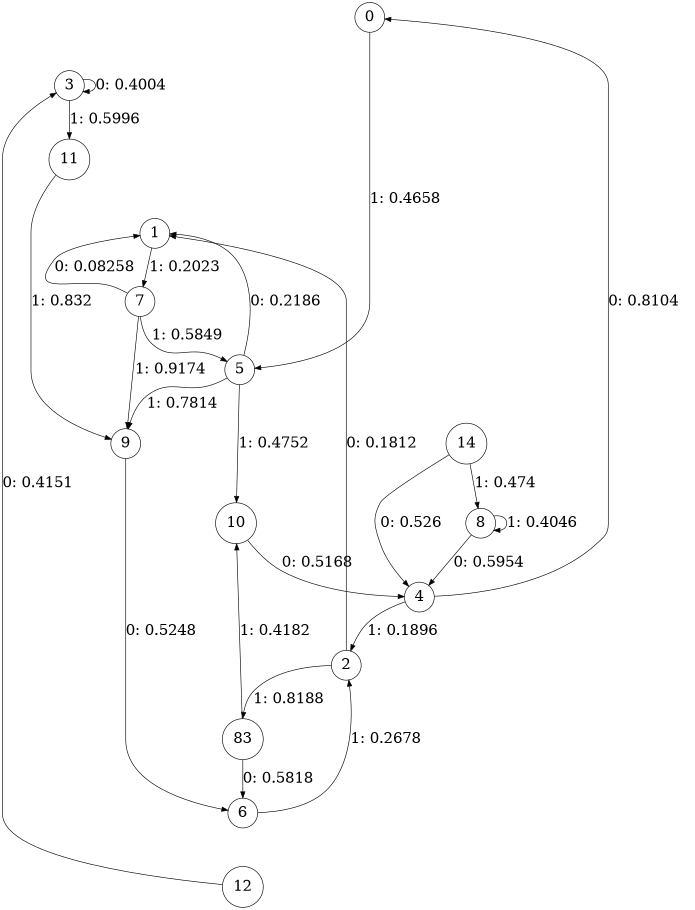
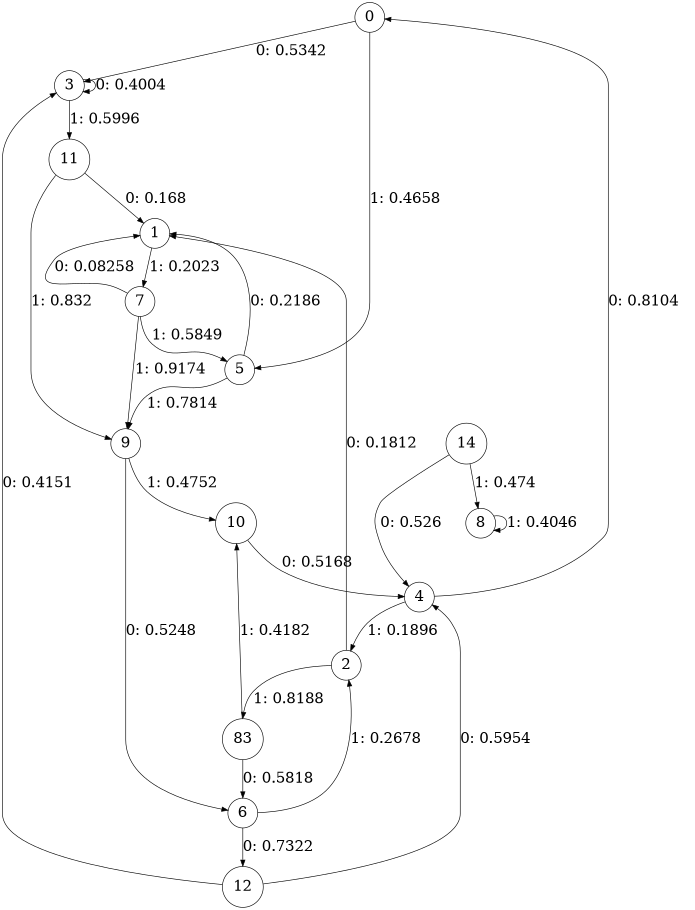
edge "0" -> "3": added, label "0: 0.5342"
edge "11" -> "1": added, label "0: 0.168"
edge "5" -> "10": now "9" -> "10"
edge "8" -> "4": now "12" -> "4"
edge "6" -> "12": added, label "0: 0.7322"
